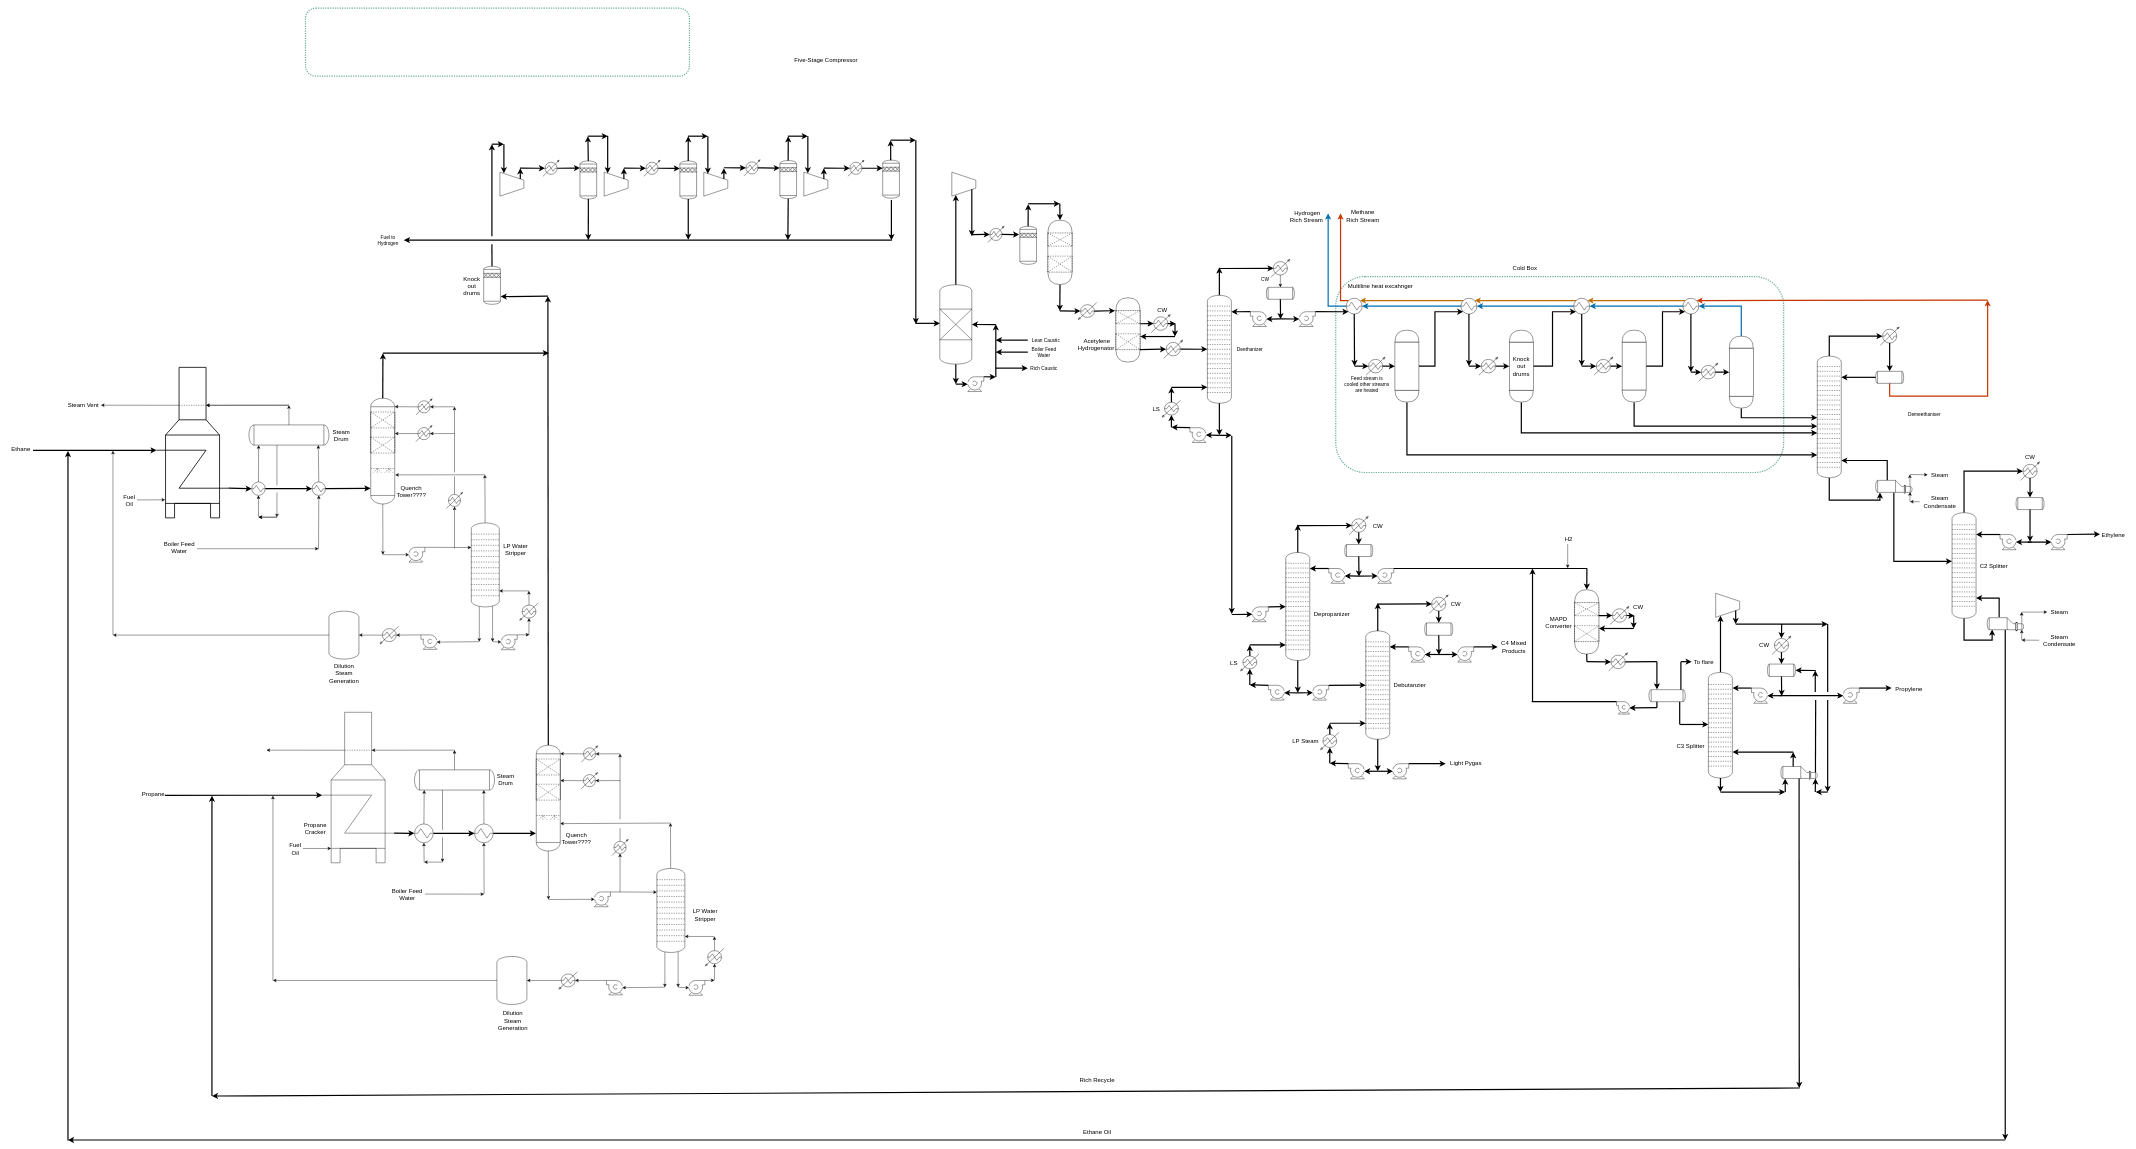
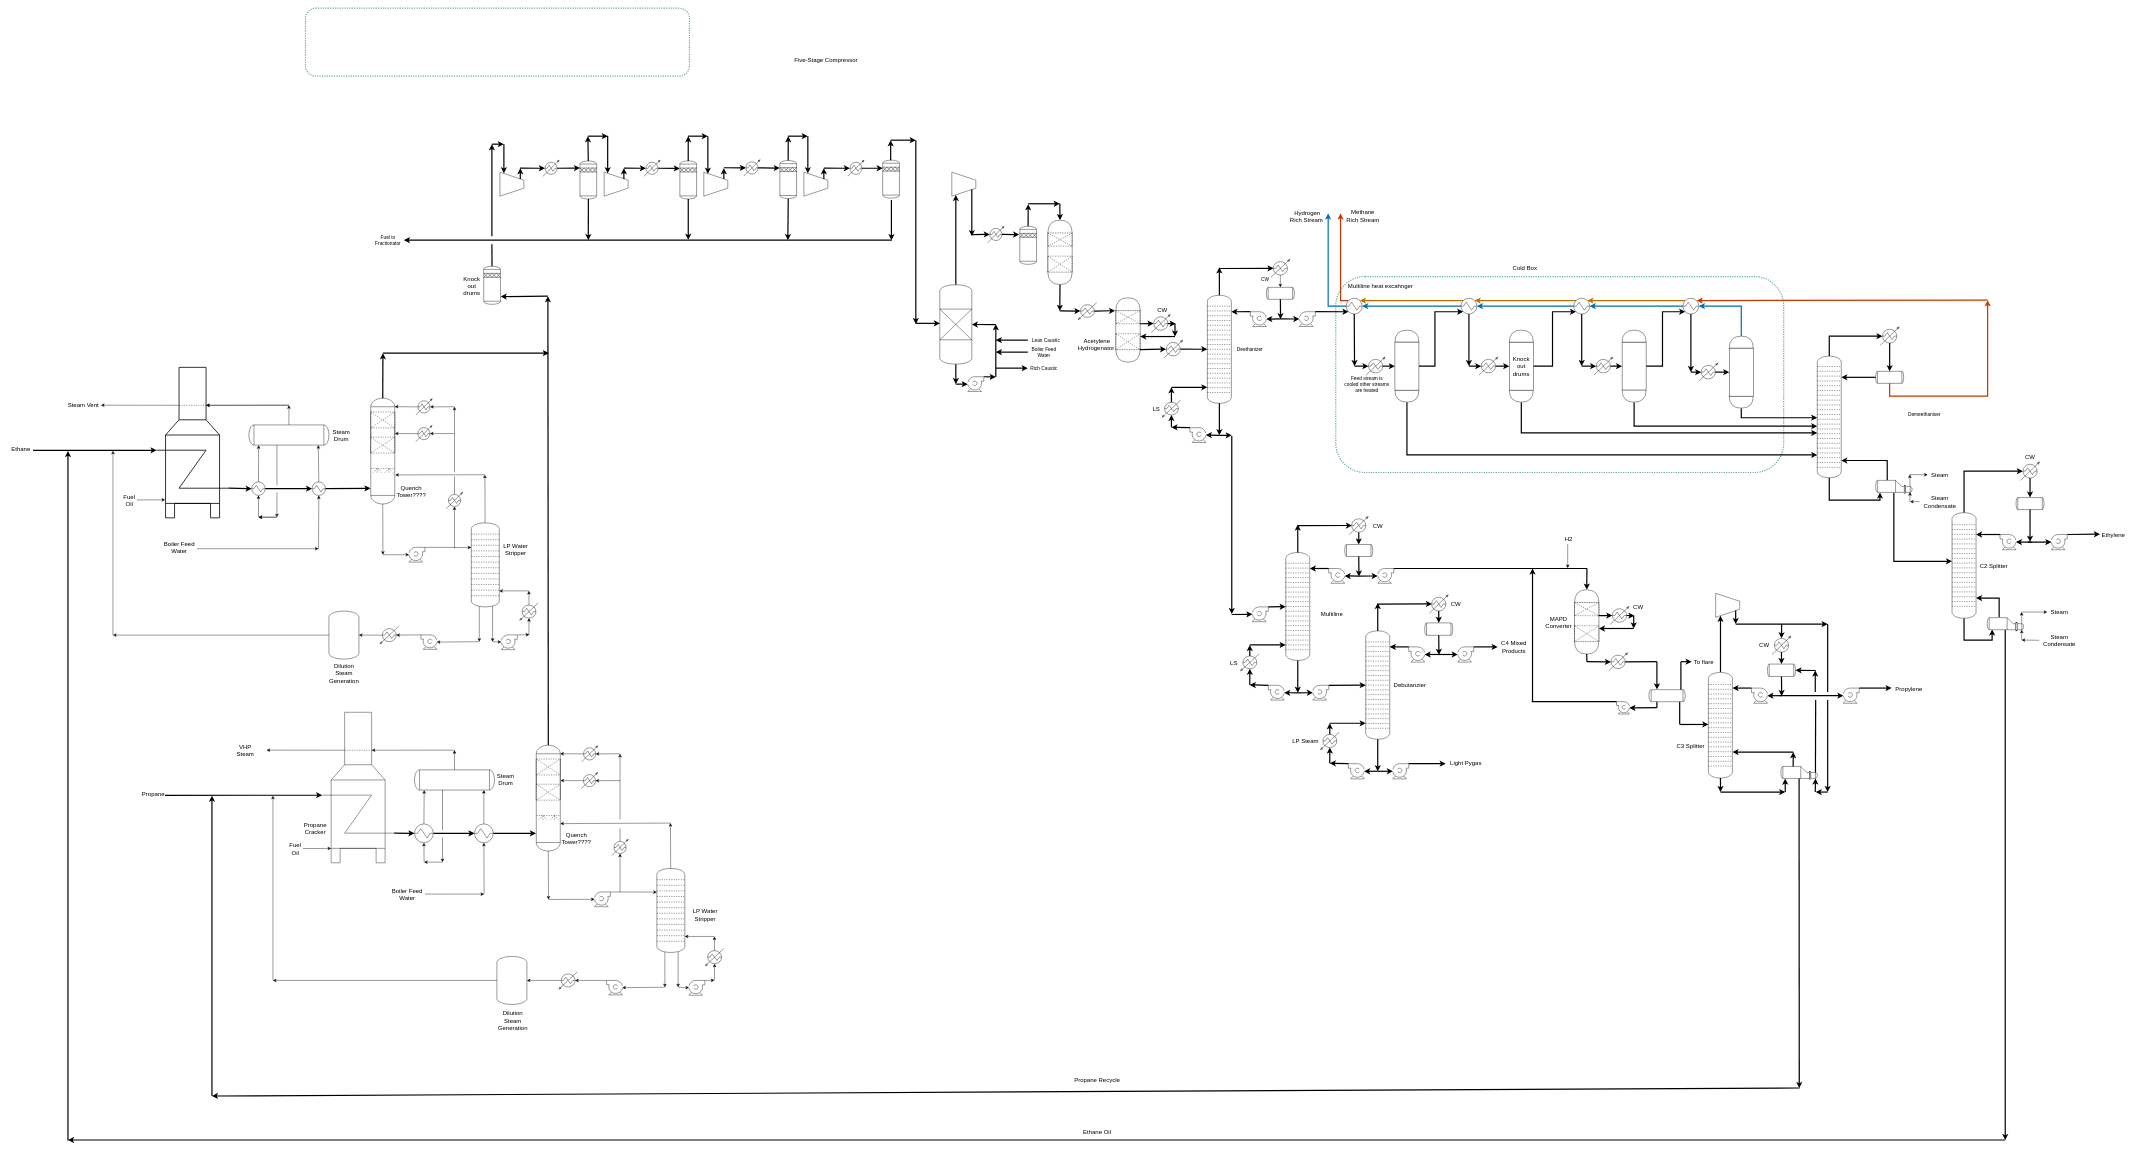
node "Fuel to Hydrogen": label "Fuel to Hydrogen" -> "Fuel to Fractionator"
node "Depropanizer": label "Depropanizer" -> "Multiline"
node "VHP Steam": added
node "Rich Recycle": label "Rich Recycle" -> "Propane Recycle"
